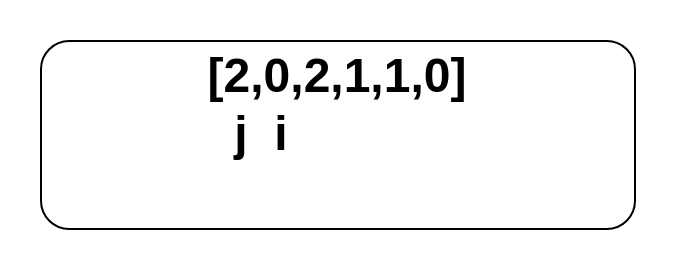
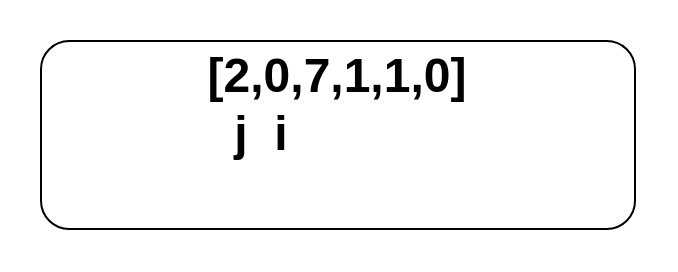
node "[2,0,2,1,1,0] j i": label "[2,0,2,1,1,0] j i" -> "[2,0,7,1,1,0] j i"
